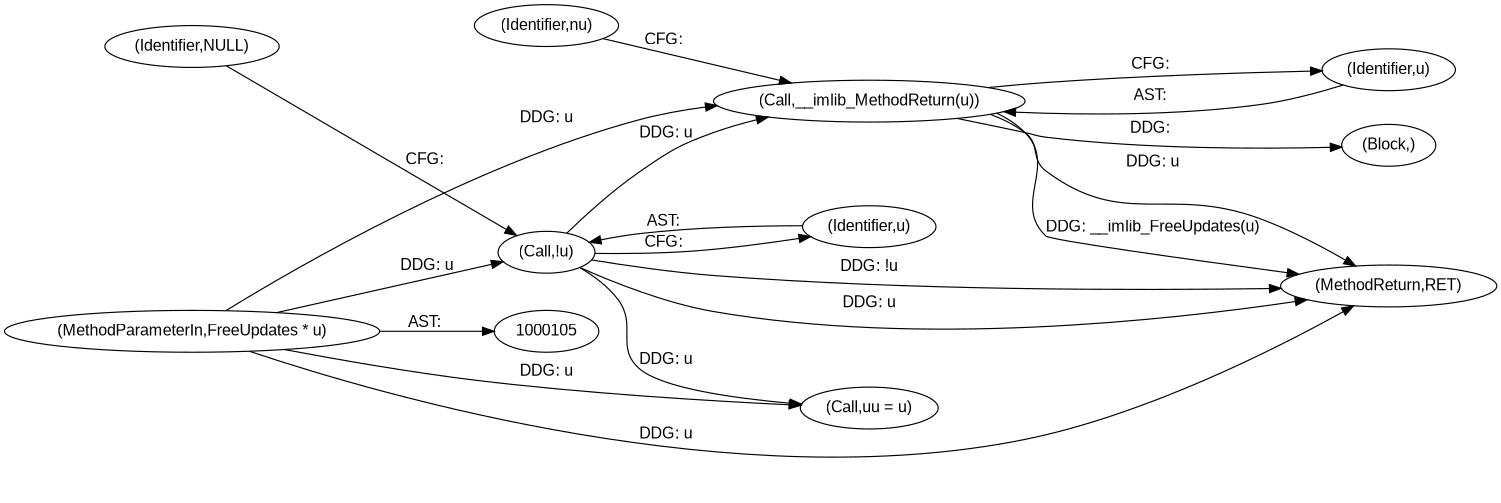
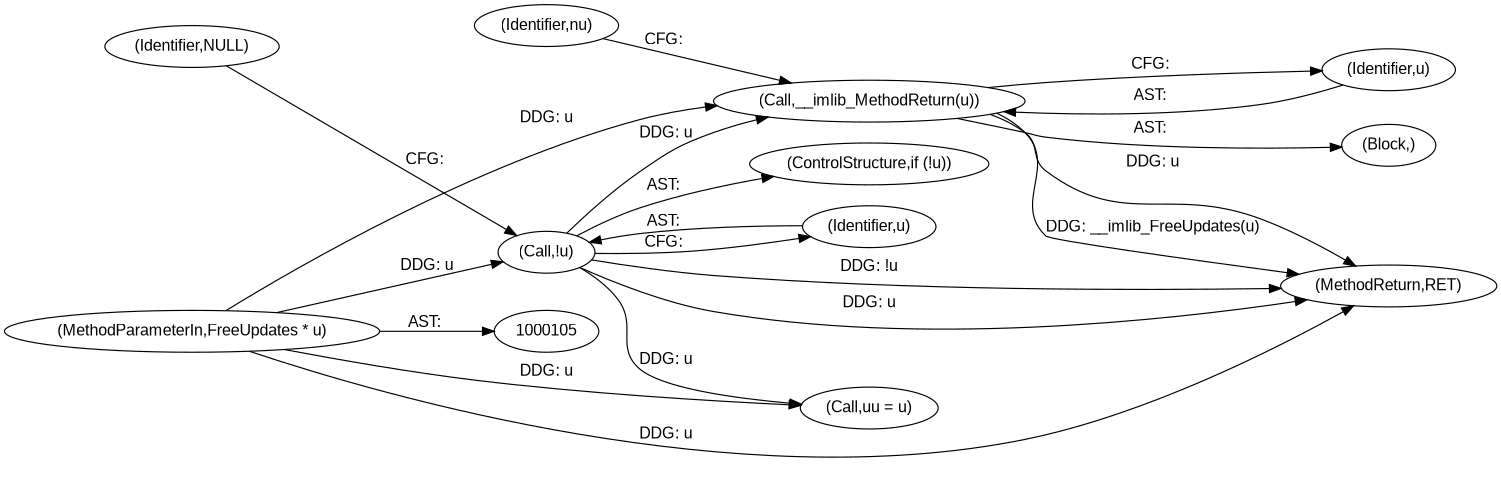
edge "(Call,__imlib_MethodReturn(u))" -> "(Block,)": label "DDG: " -> "AST: "
node "(ControlStructure,if (!u))": added
